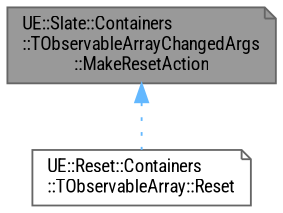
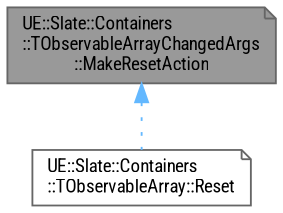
node "UE::Reset::Containers ::TObservableArray::Reset": label "UE::Reset::Containers ::TObservableArray::Reset" -> "UE::Slate::Containers ::TObservableArray::Reset"
